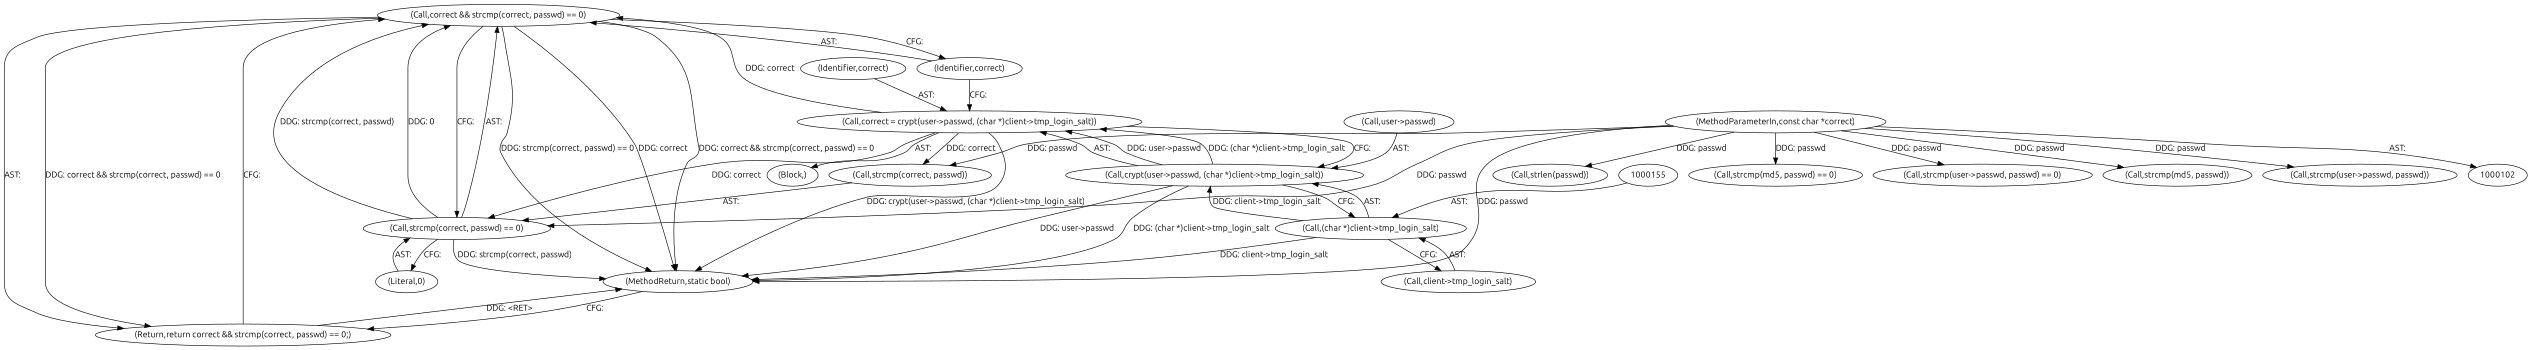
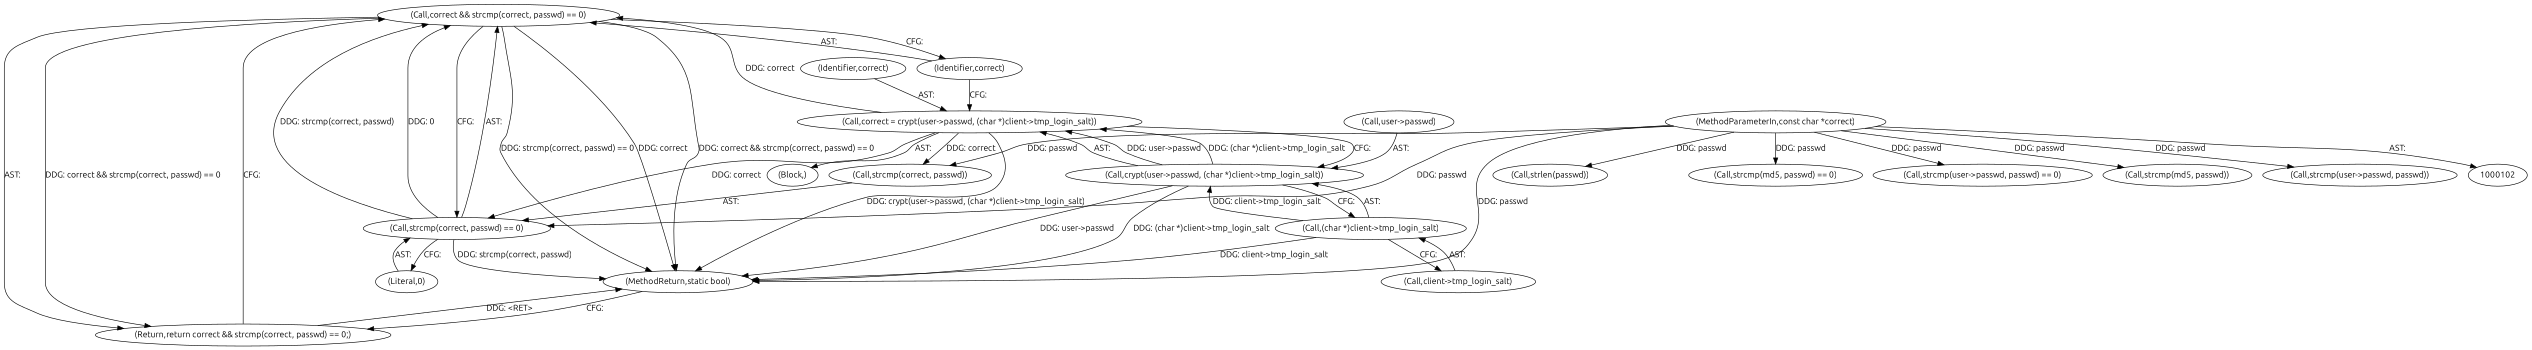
node "1000155": removed
